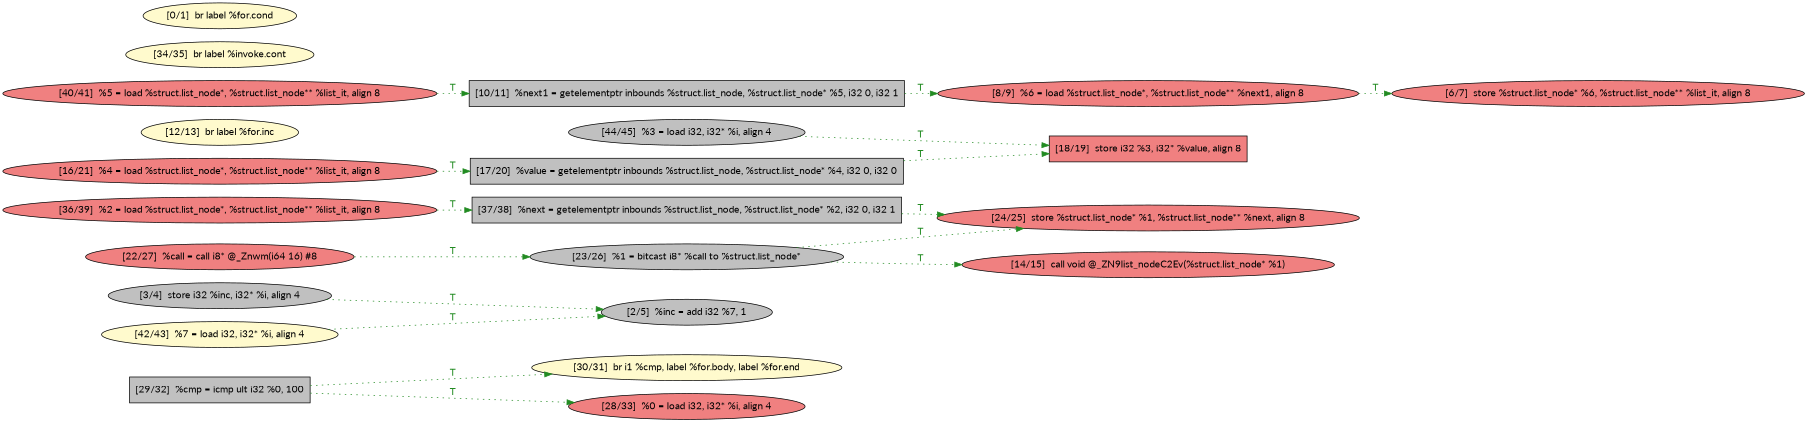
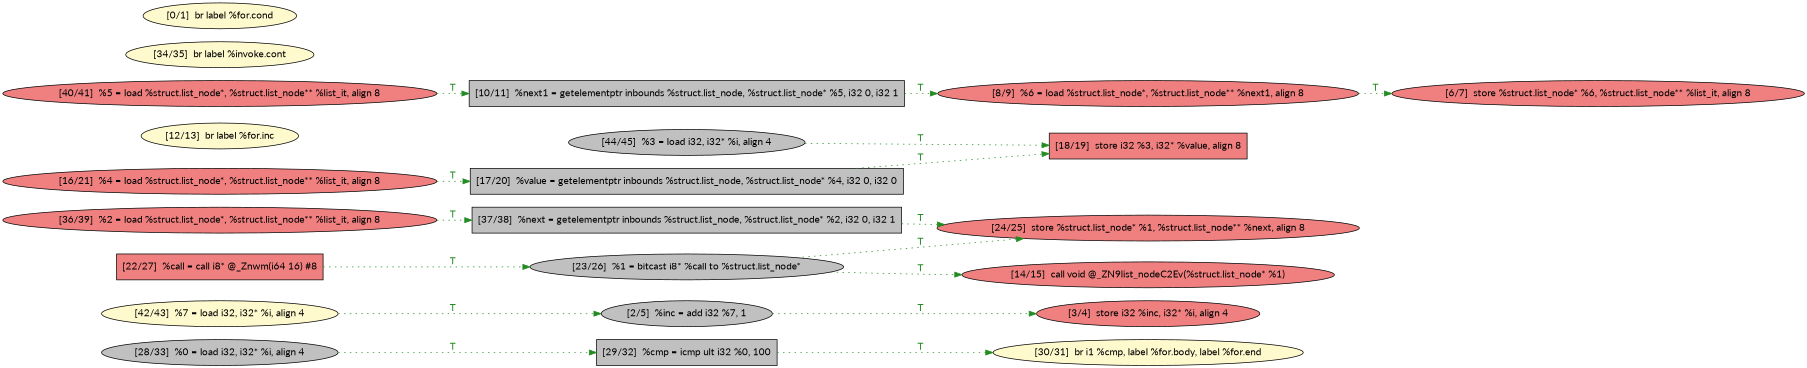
node "[22/27]  %call = call i8* @_Znwm(i64 16) #8": shape ellipse -> box
node "[3/4]  store i32 %inc, i32* %i, align 4": fillcolor grey -> lightcoral
edge "[3/4]  store i32 %inc, i32* %i, align 4" -> "[2/5]  %inc = add i32 %7, 1": reversed
edge "[29/32]  %cmp = icmp ult i32 %0, 100" -> "[28/33]  %0 = load i32, i32* %i, align 4": reversed
node "[28/33]  %0 = load i32, i32* %i, align 4": fillcolor lightcoral -> grey
